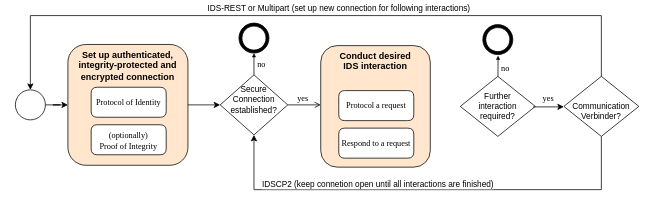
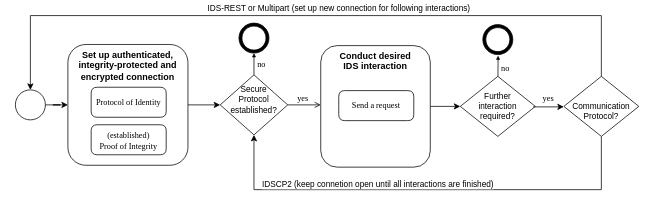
node "Conduct desired IDS interaction": fillcolor #ffe6cc -> #ffffff
node "Set up authenticated, integrity-protected and encrypted connection": fillcolor #ffe6cc -> #ffffff
node "SecureConnection established?": label "SecureConnection established?" -> "SecureProtocol established?"
node "Protocol a request": label "Protocol a request" -> "Send a request"
edge "Conduct desired IDS interaction" -> "Furtherinteraction required?": added
node "Communication Verbinder?": label "Communication Verbinder?" -> "Communication Protocol?"
node "(optionally) Proof of Integrity": label "(optionally) Proof of Integrity" -> "(established) Proof of Integrity"
node "Respond to a request": removed
